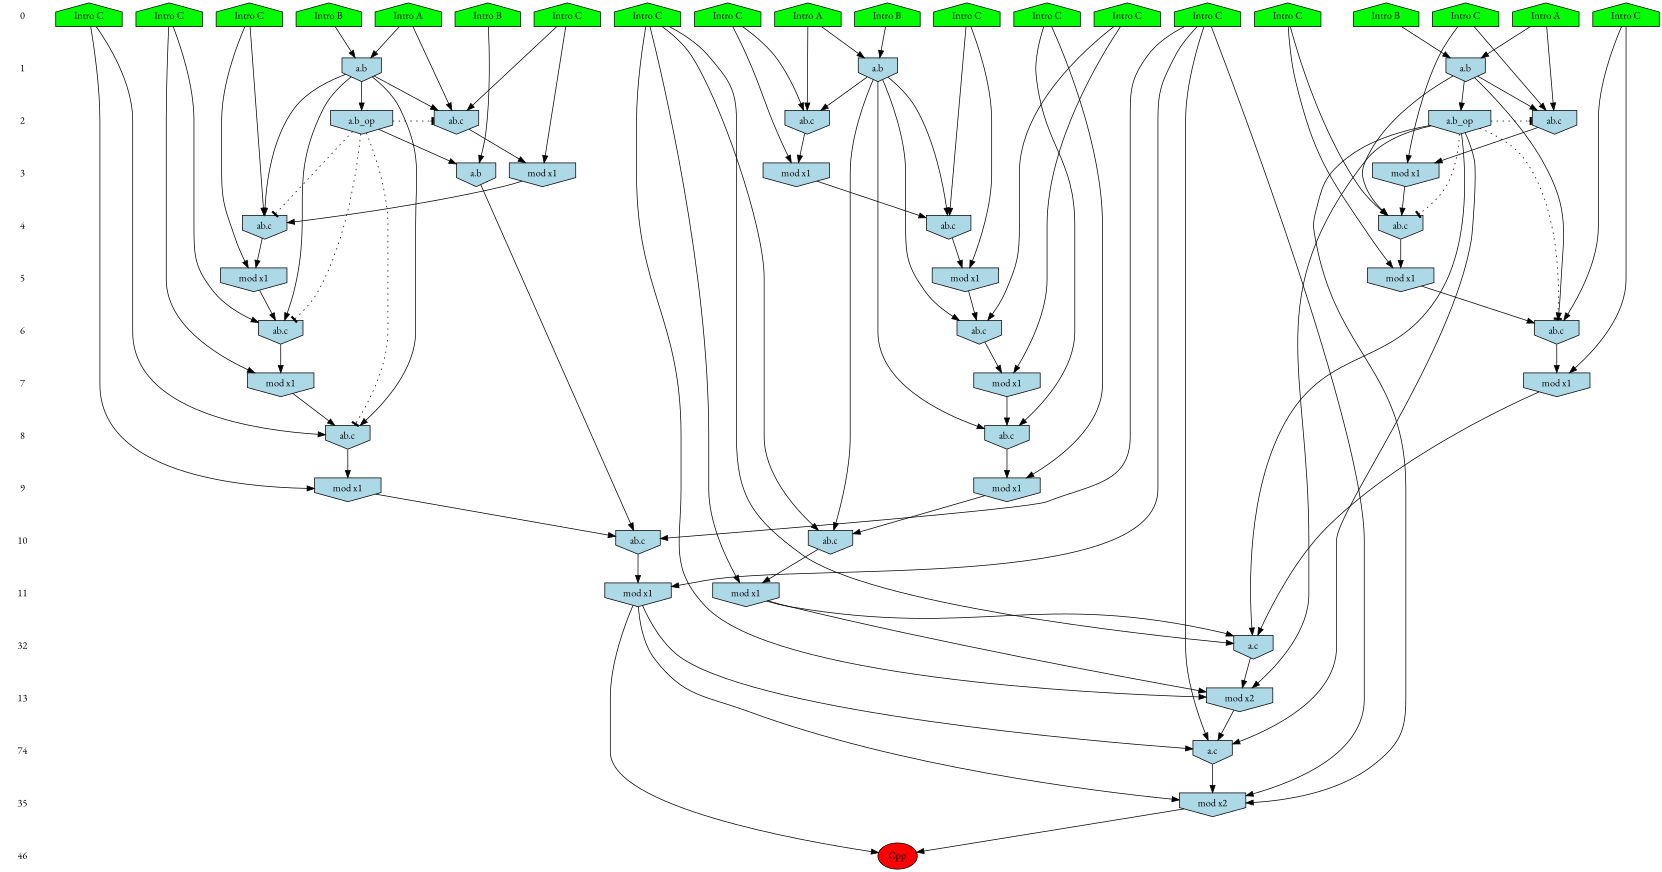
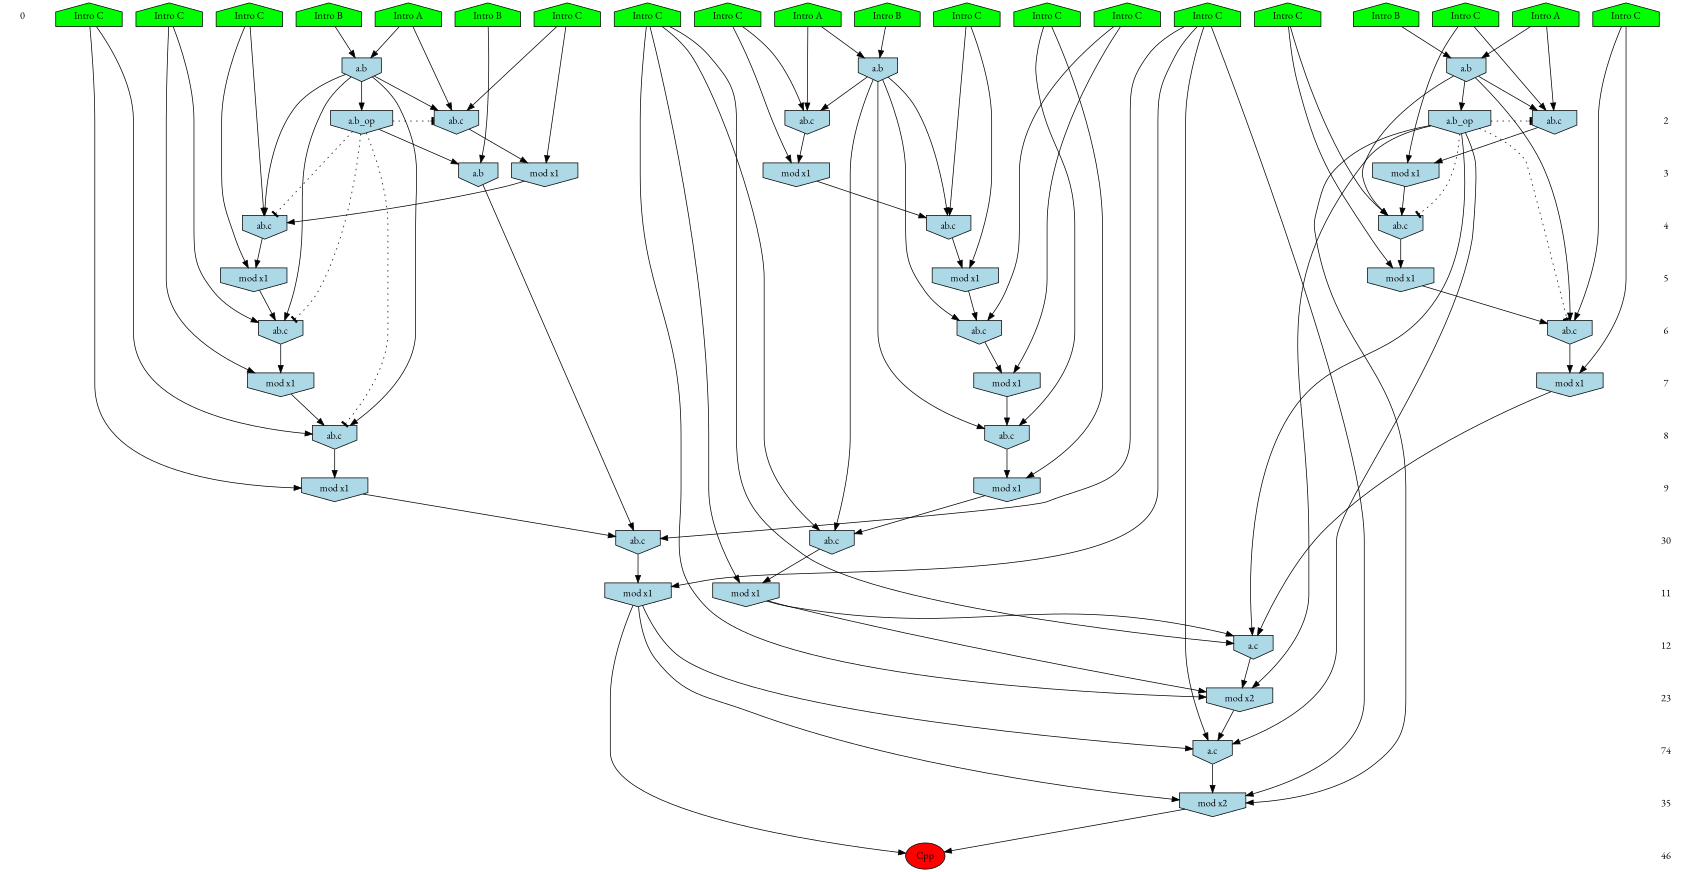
node "1": removed
node "10": label "10" -> "30"
node "32": label "32" -> "12"
node "13": label "13" -> "23"
